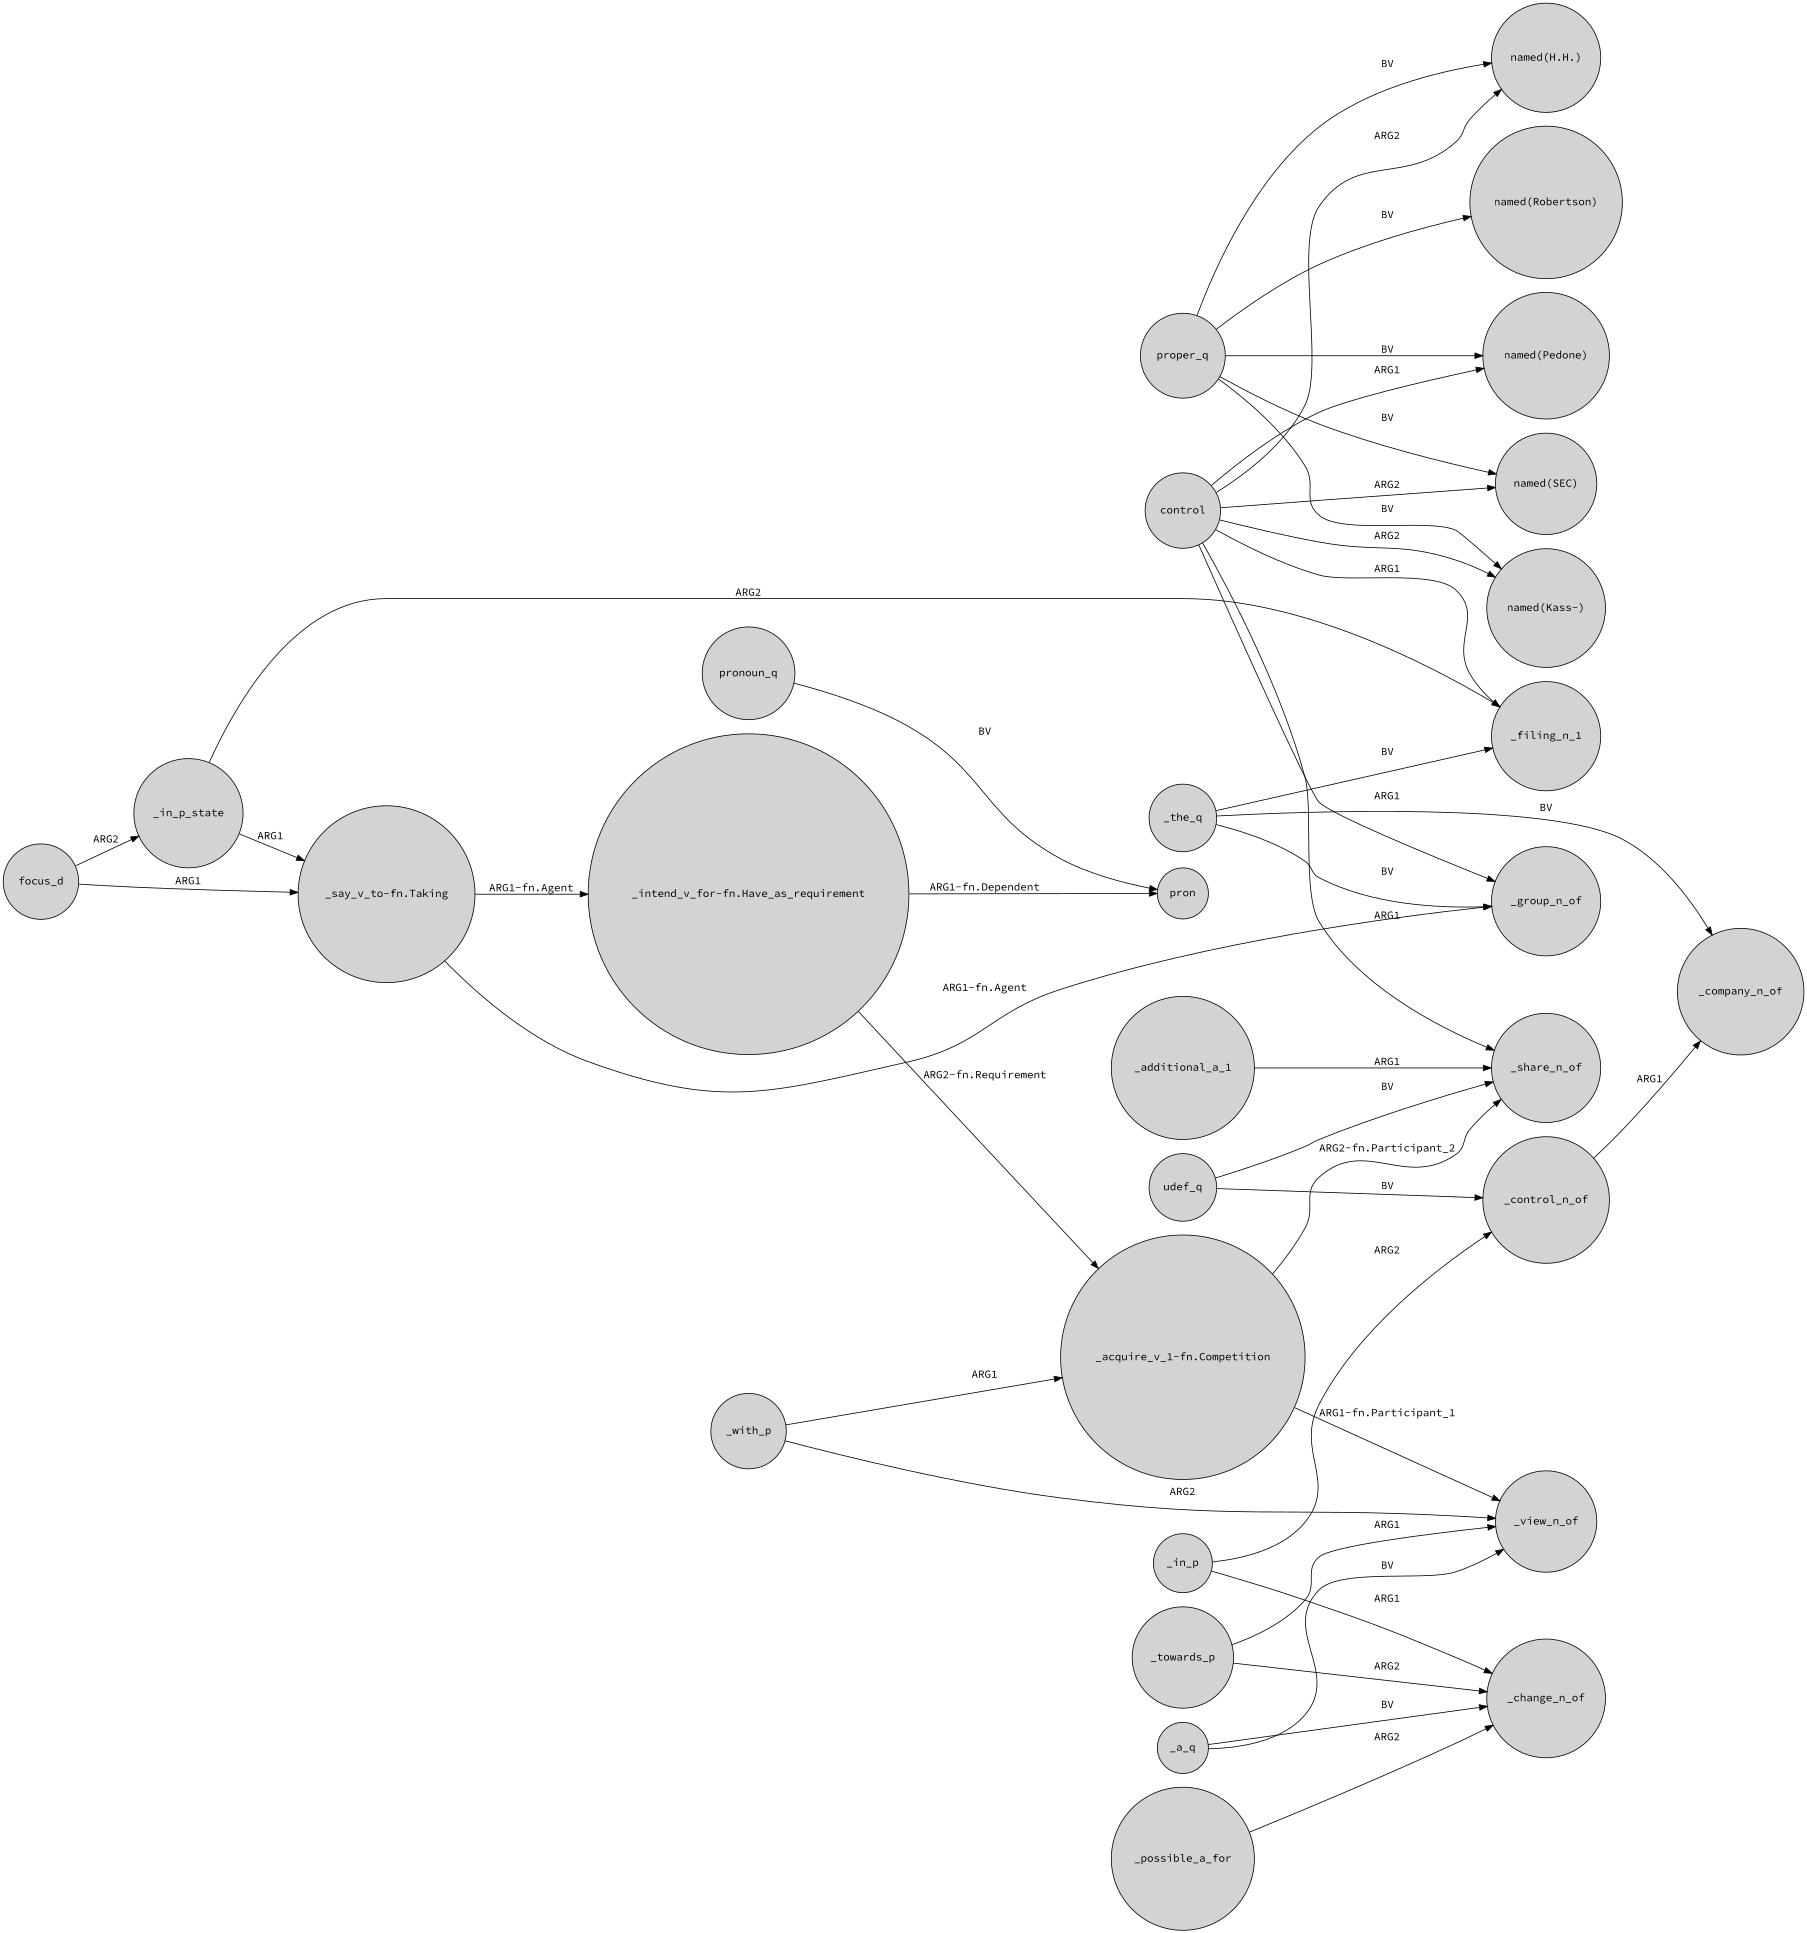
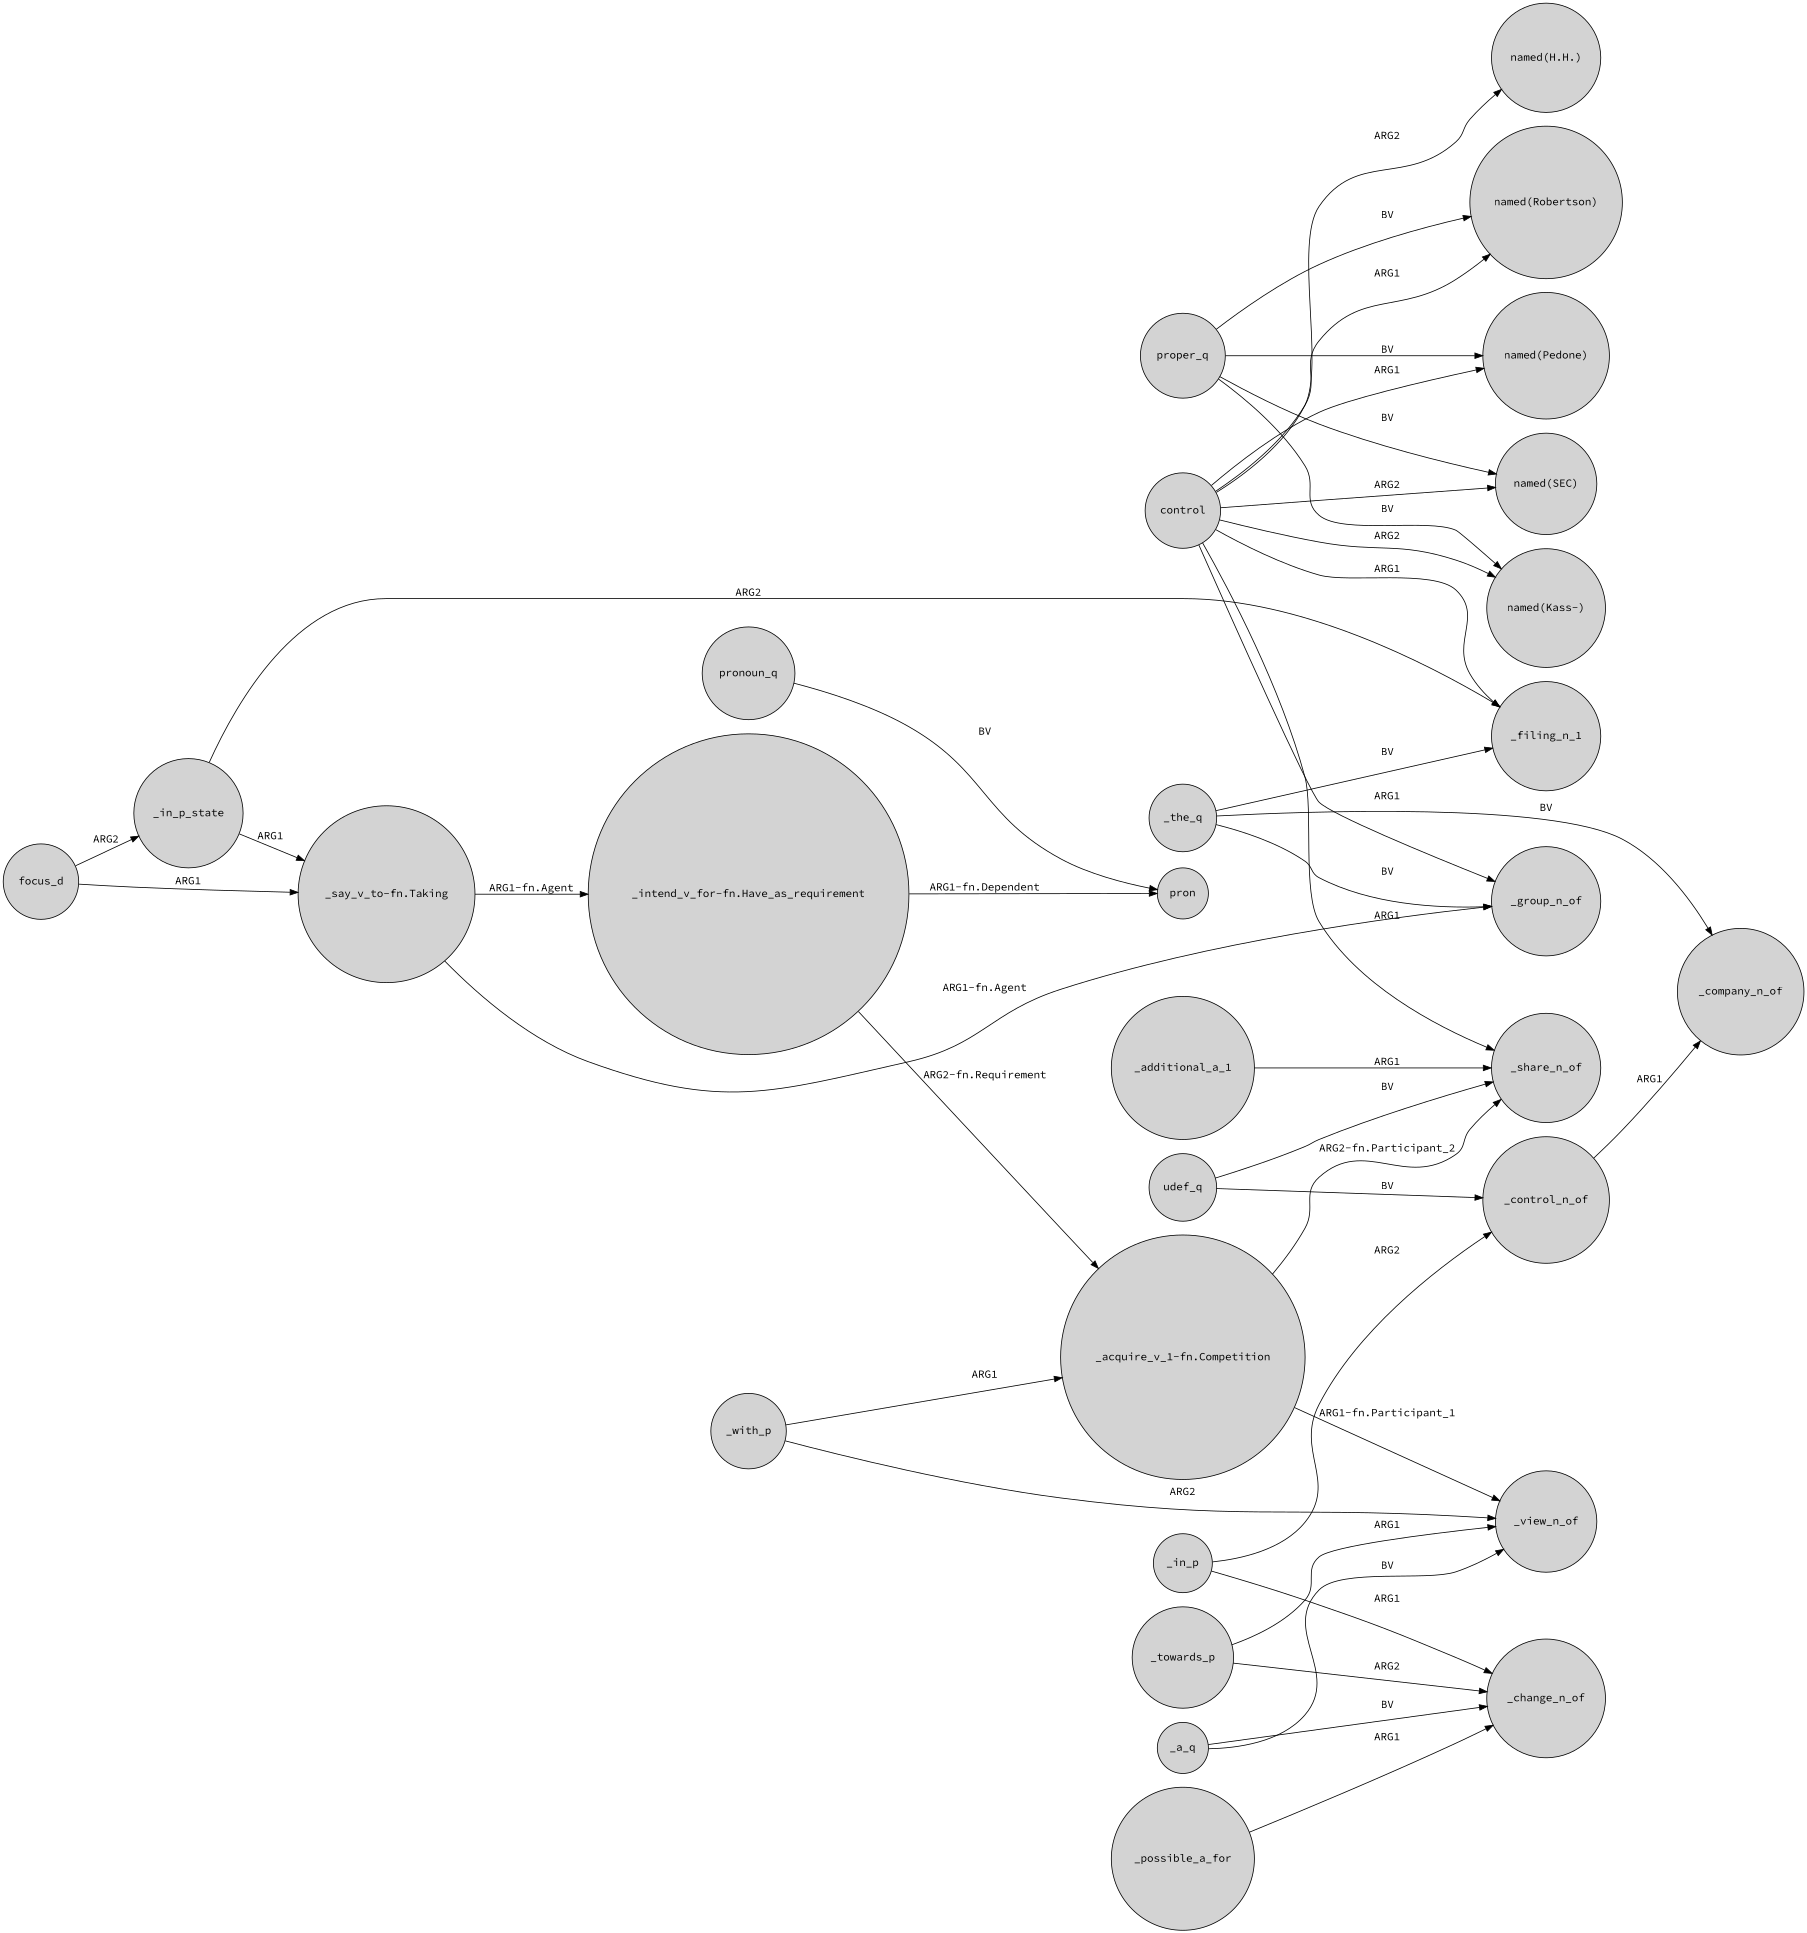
edge "proper_q" -> "named(H.H.)": removed, label "BV"
edge "control" -> "named(Robertson)": added, label "ARG1"
edge "_possible_a_for" -> "_change_n_of": label "ARG2" -> "ARG1"
